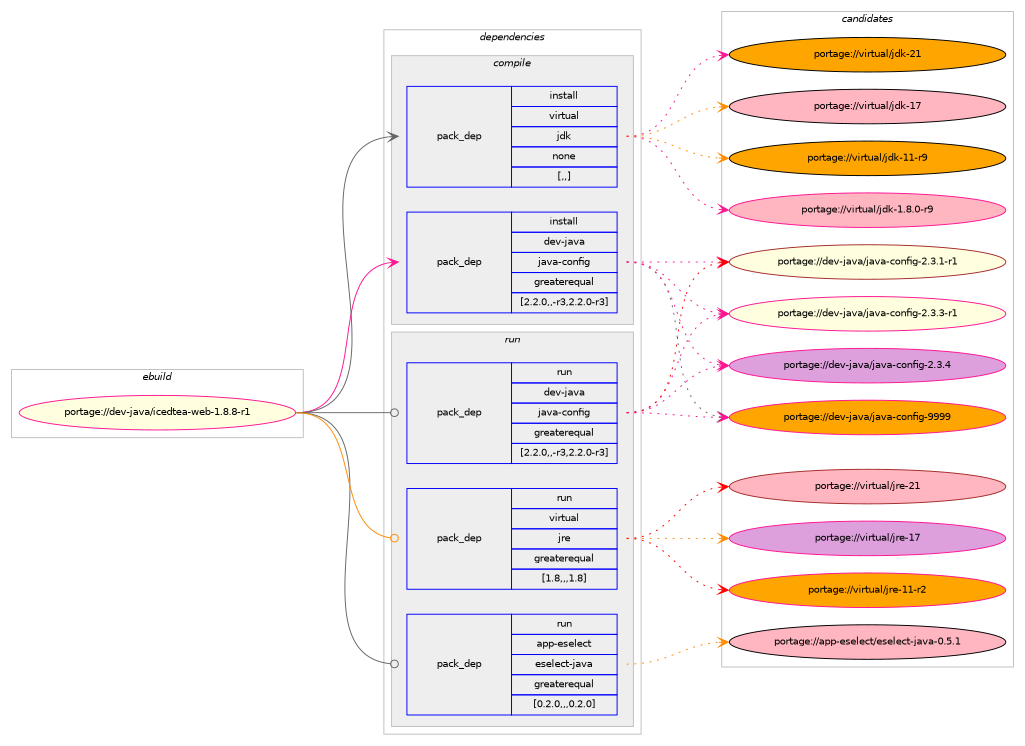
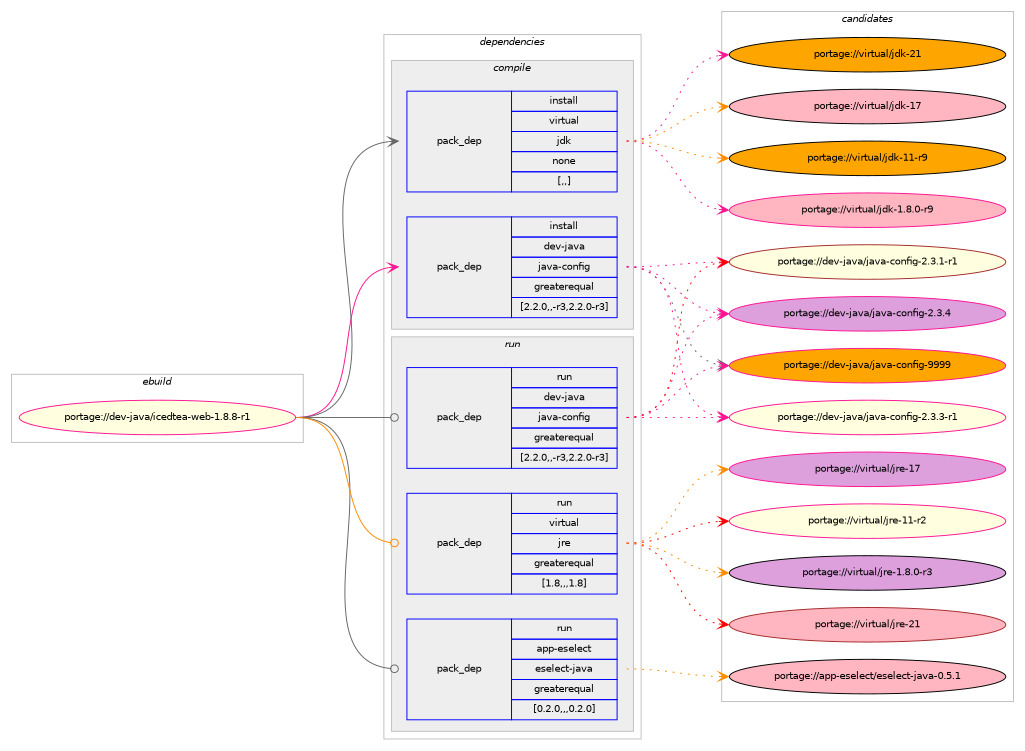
node "portage://virtual/jre-1.8.0-r3": added
node "portage://virtual/jre-11-r2": fillcolor orange -> lightyellow
